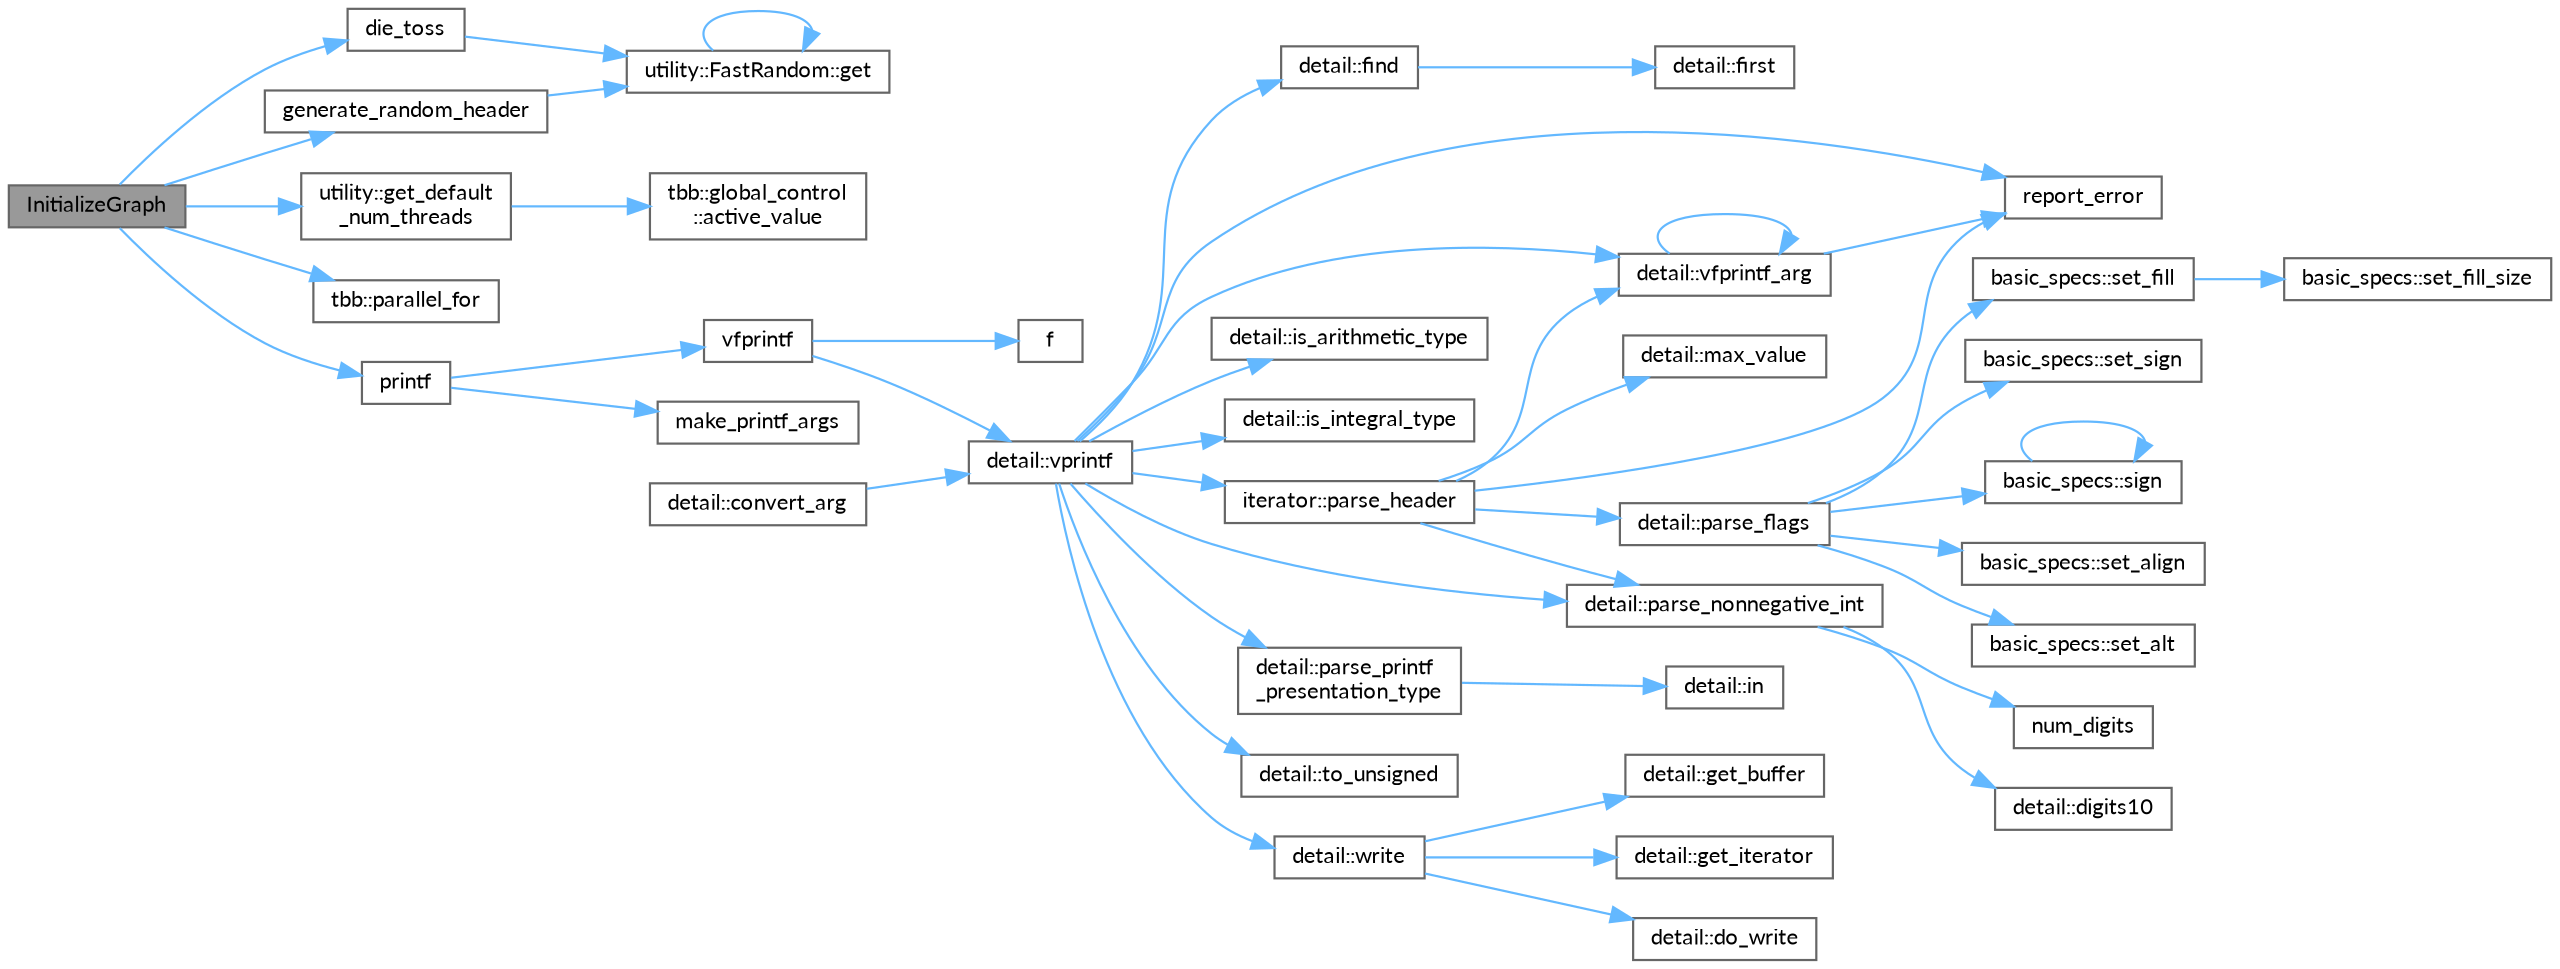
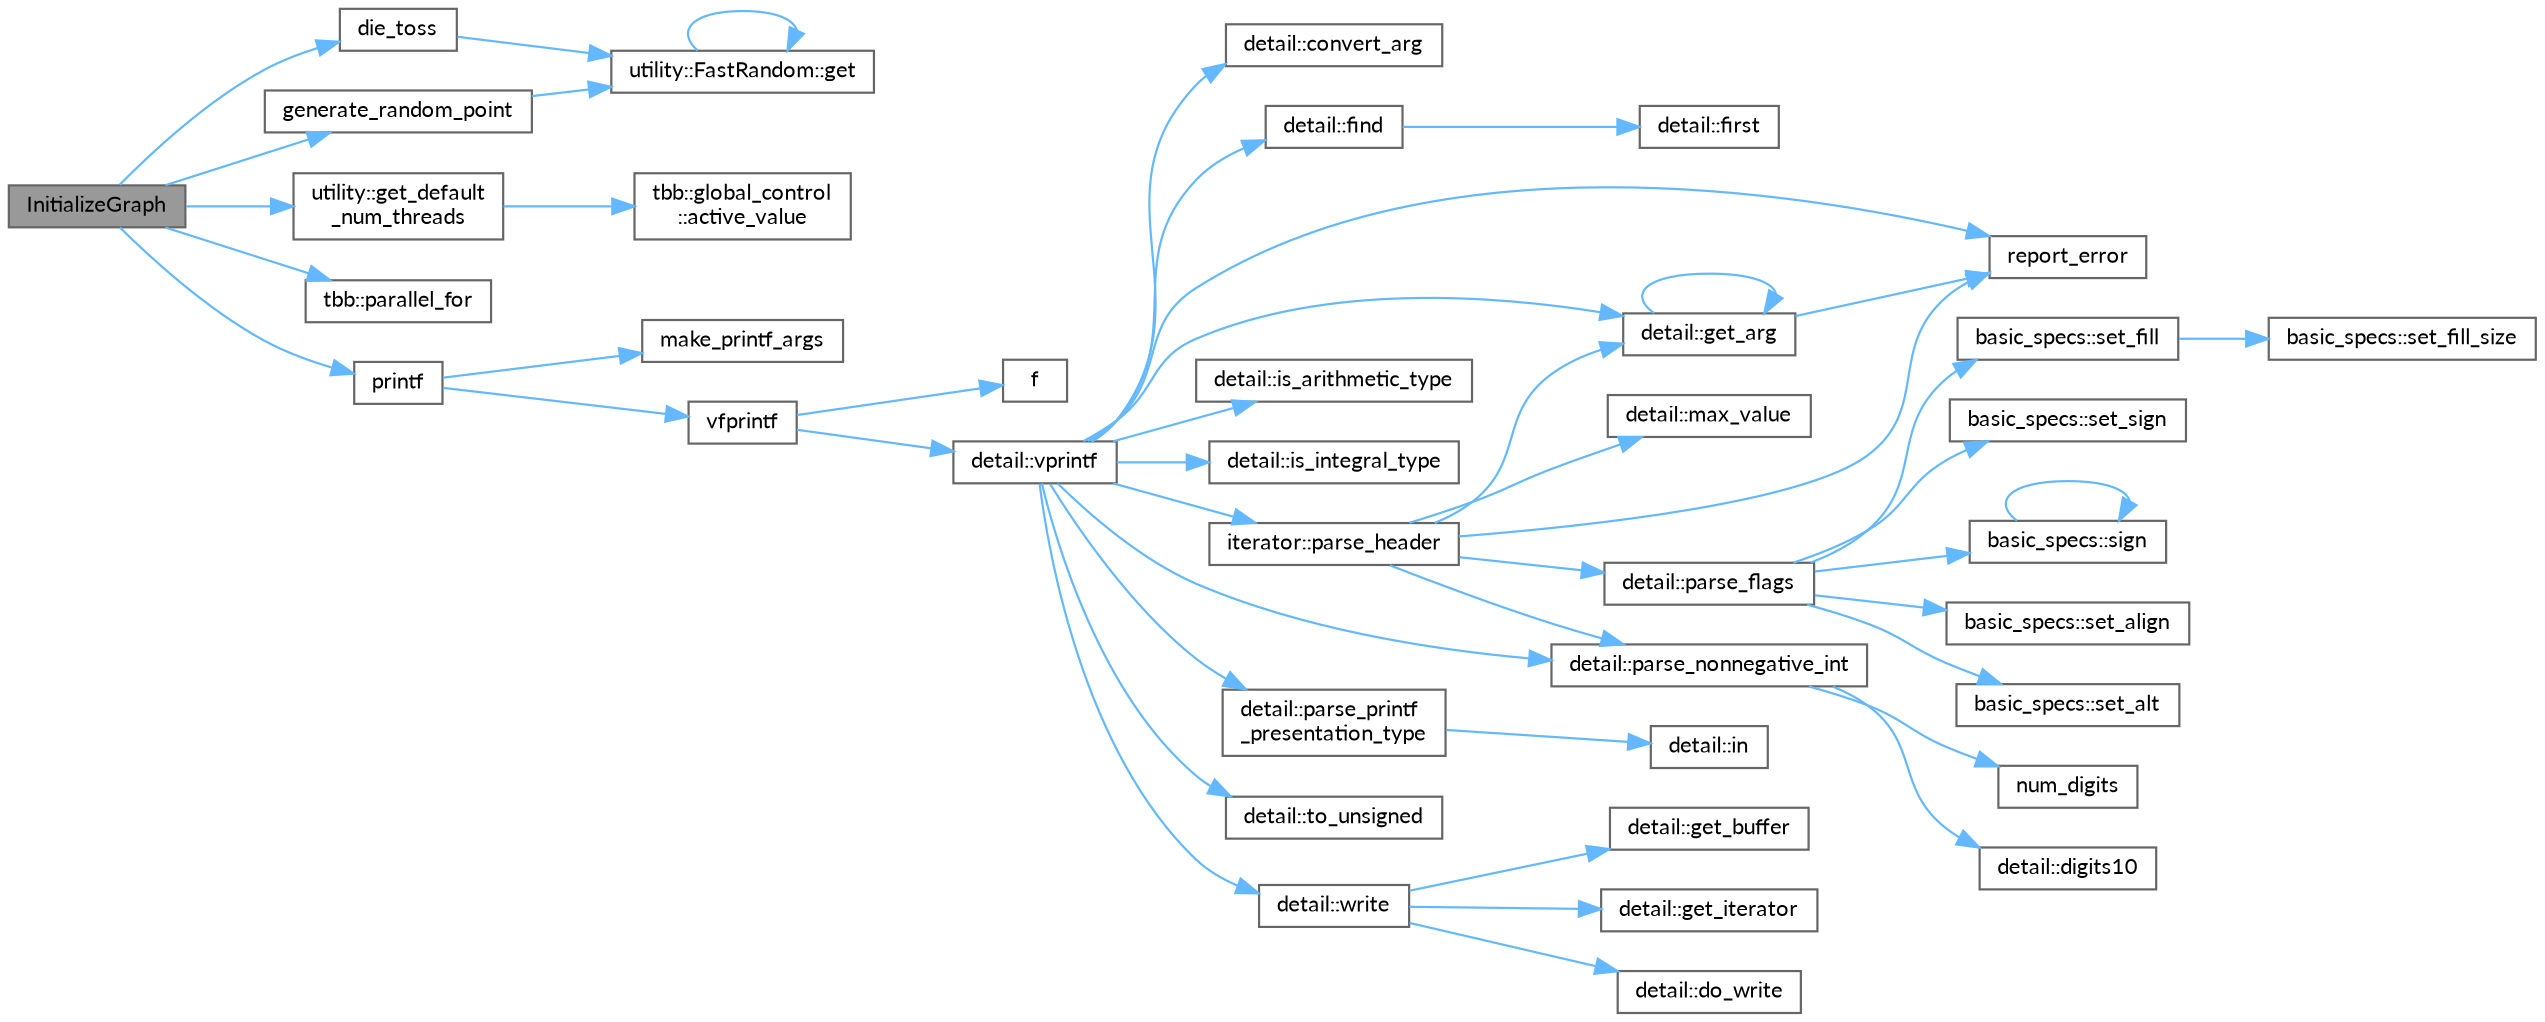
node "generate_random_header": label "generate_random_header" -> "generate_random_point"
node "detail::vfprintf_arg": label "detail::vfprintf_arg" -> "detail::get_arg"
edge "detail::convert_arg" -> "detail::vprintf": reversed
